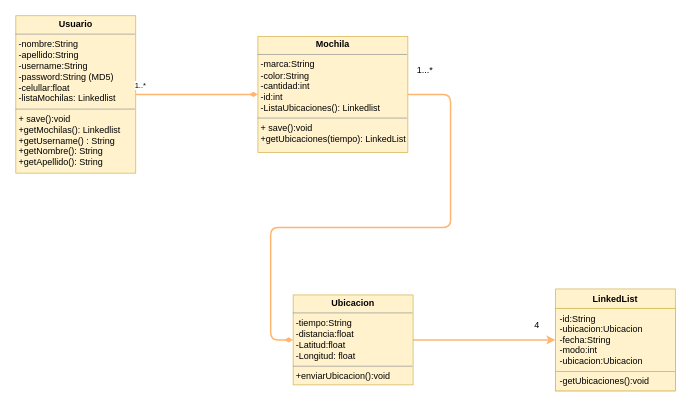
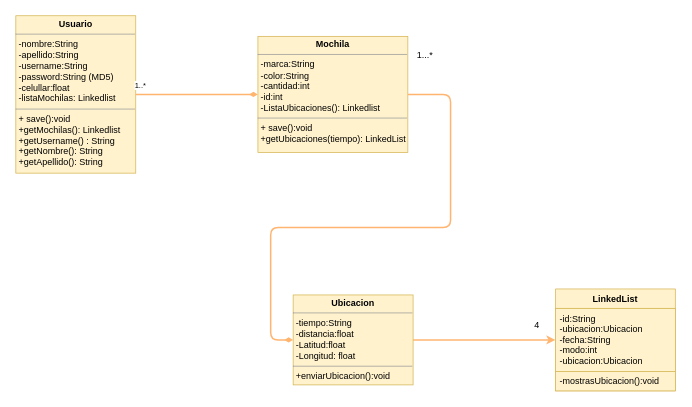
node "1...*": moved (428, 70) -> (428, 55)
node "-getUbicaciones():void": label "-getUbicaciones():void" -> "-mostrasUbicacion():void"
